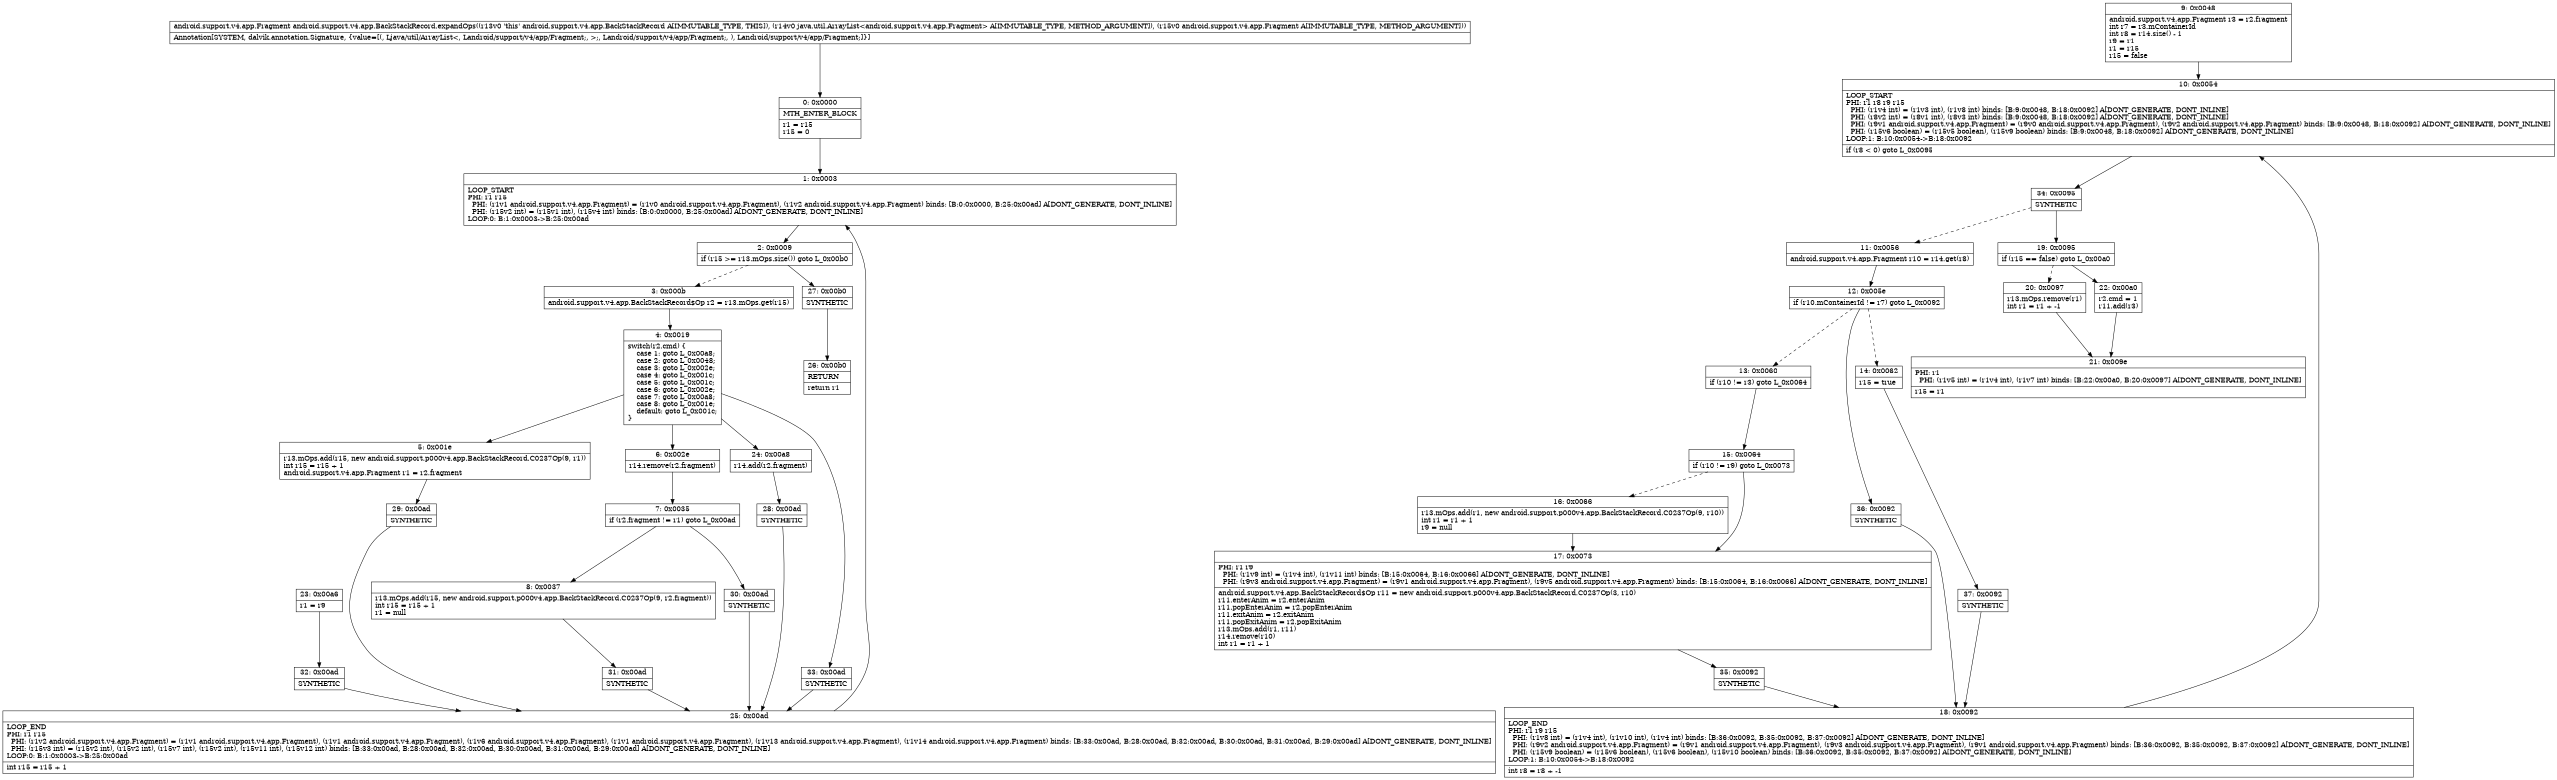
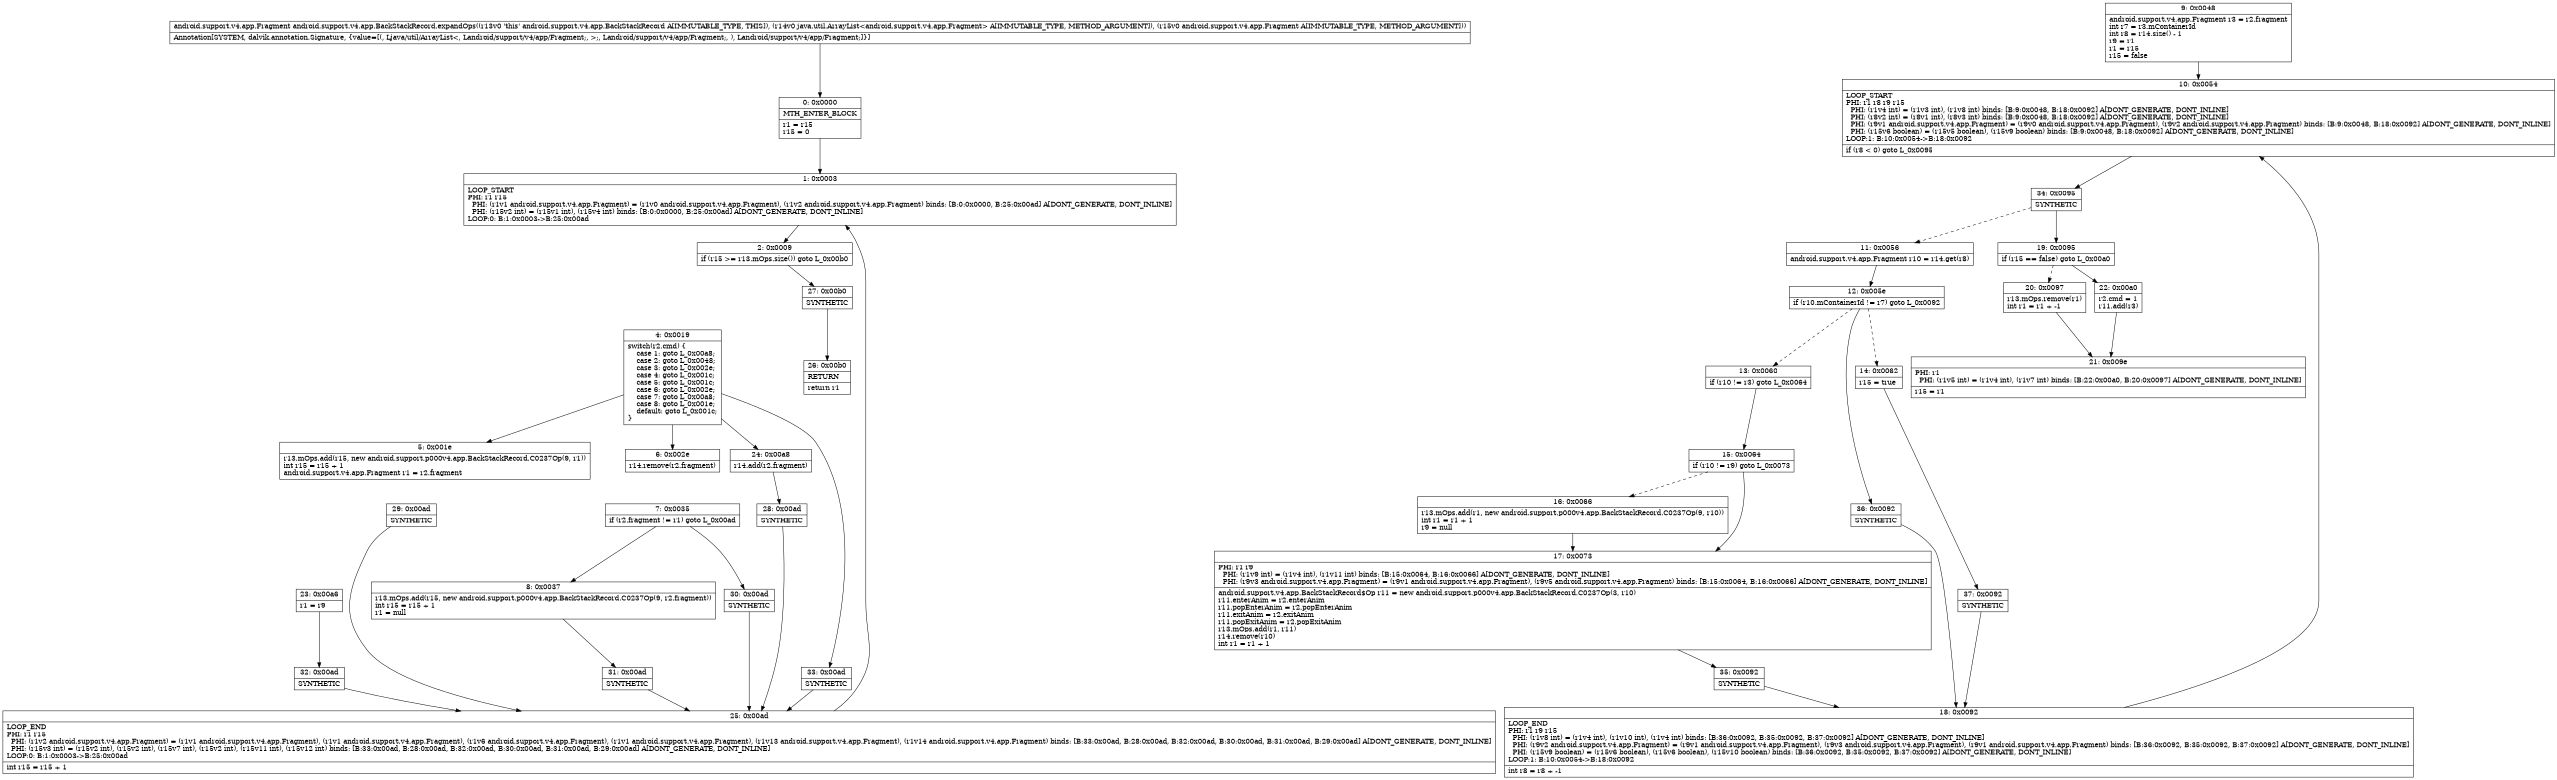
node "3: 0x000b": removed
edge "6: 0x002e" -> "7: 0x0035": removed
edge "5: 0x001e" -> "29: 0x00ad": removed
